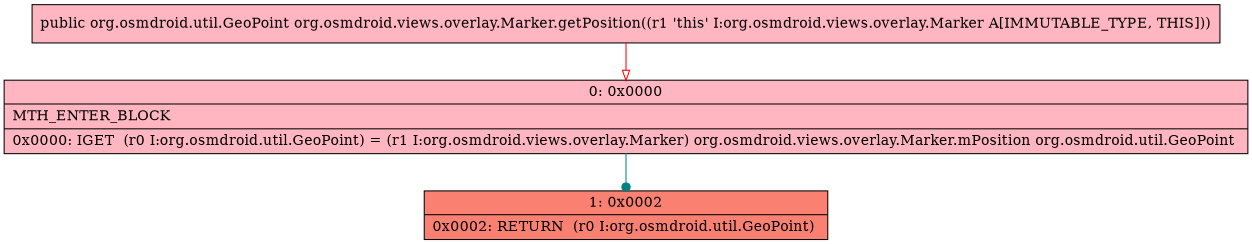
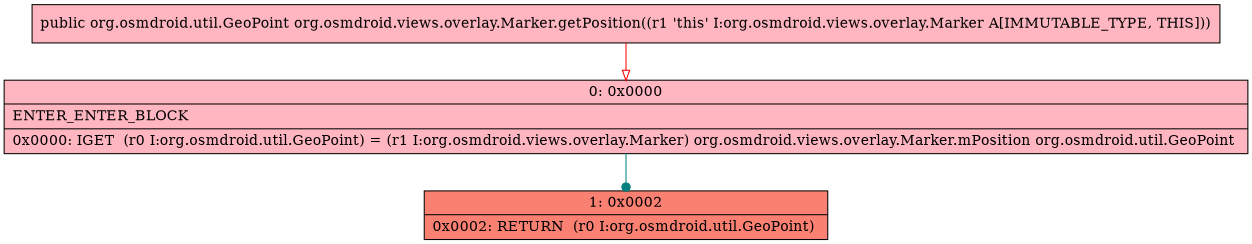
node "0: 0x0000": text "MTH_ENTER_BLOCK" -> "ENTER_ENTER_BLOCK"
